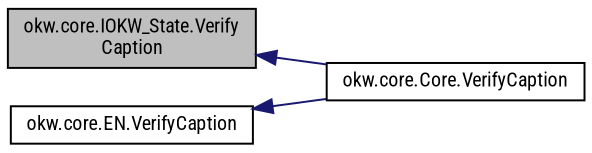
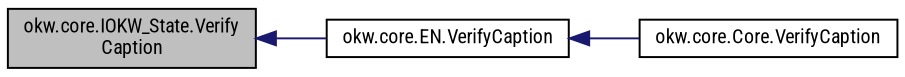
edge "okw.core.Core.VerifyCaption" -> "okw.core.IOKW_State.Verify Caption": now "okw.core.EN.VerifyCaption" -> "okw.core.IOKW_State.Verify Caption"
